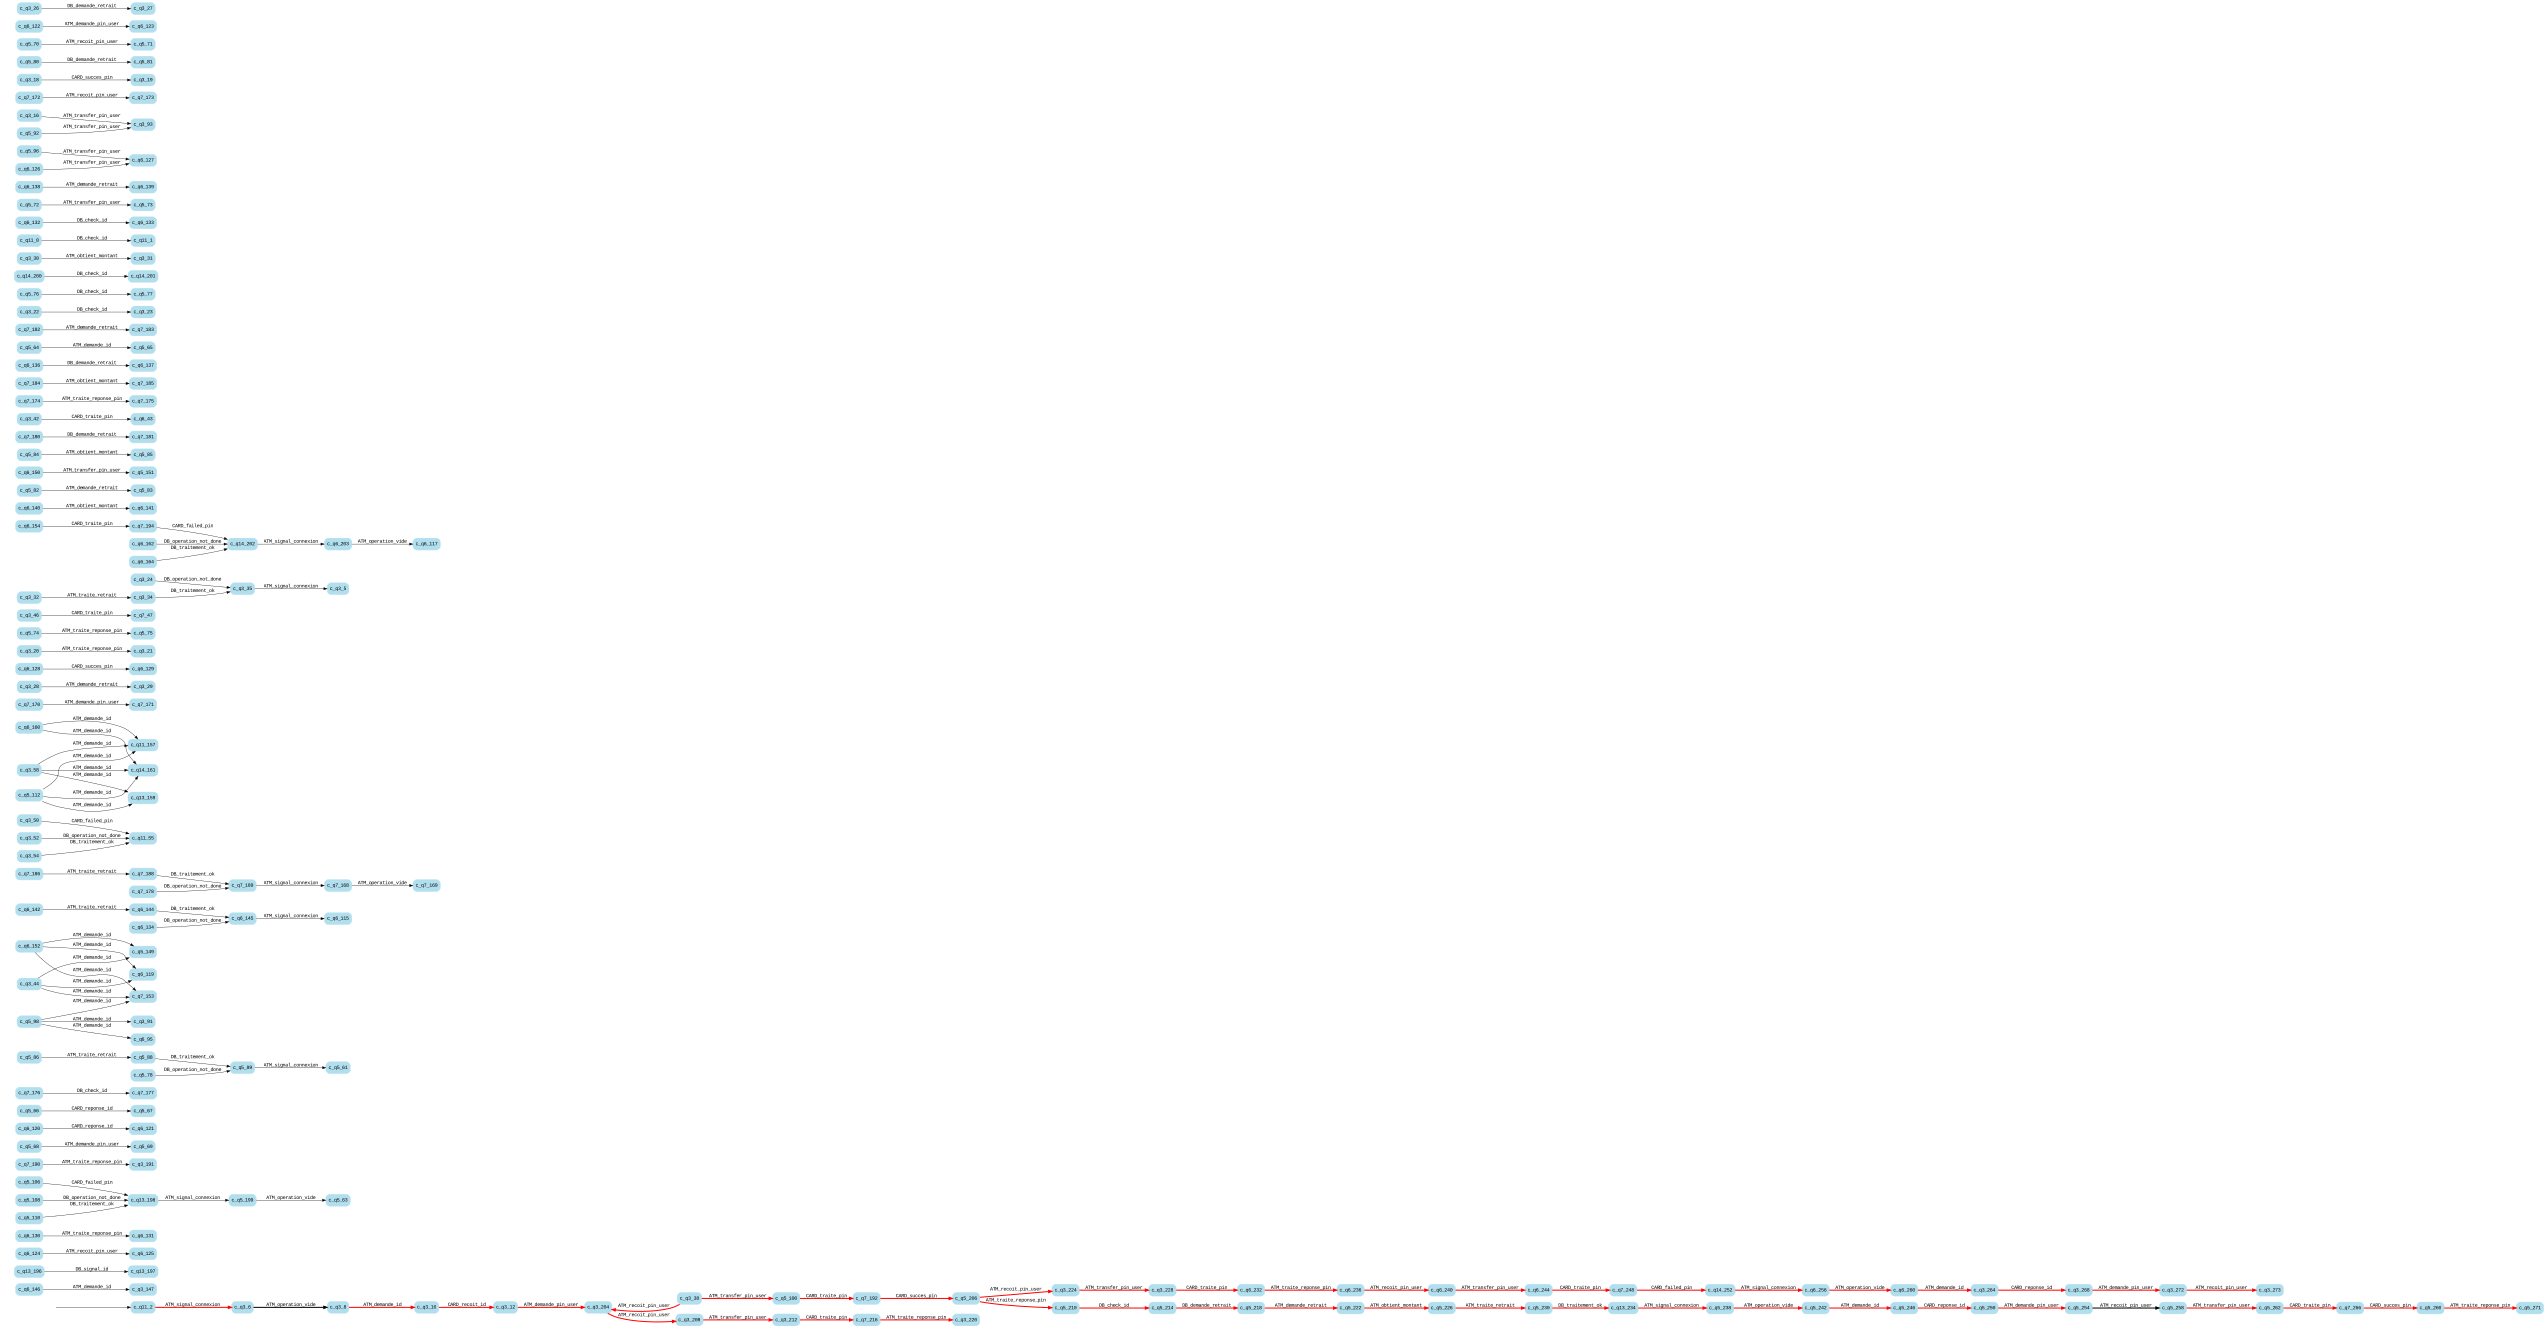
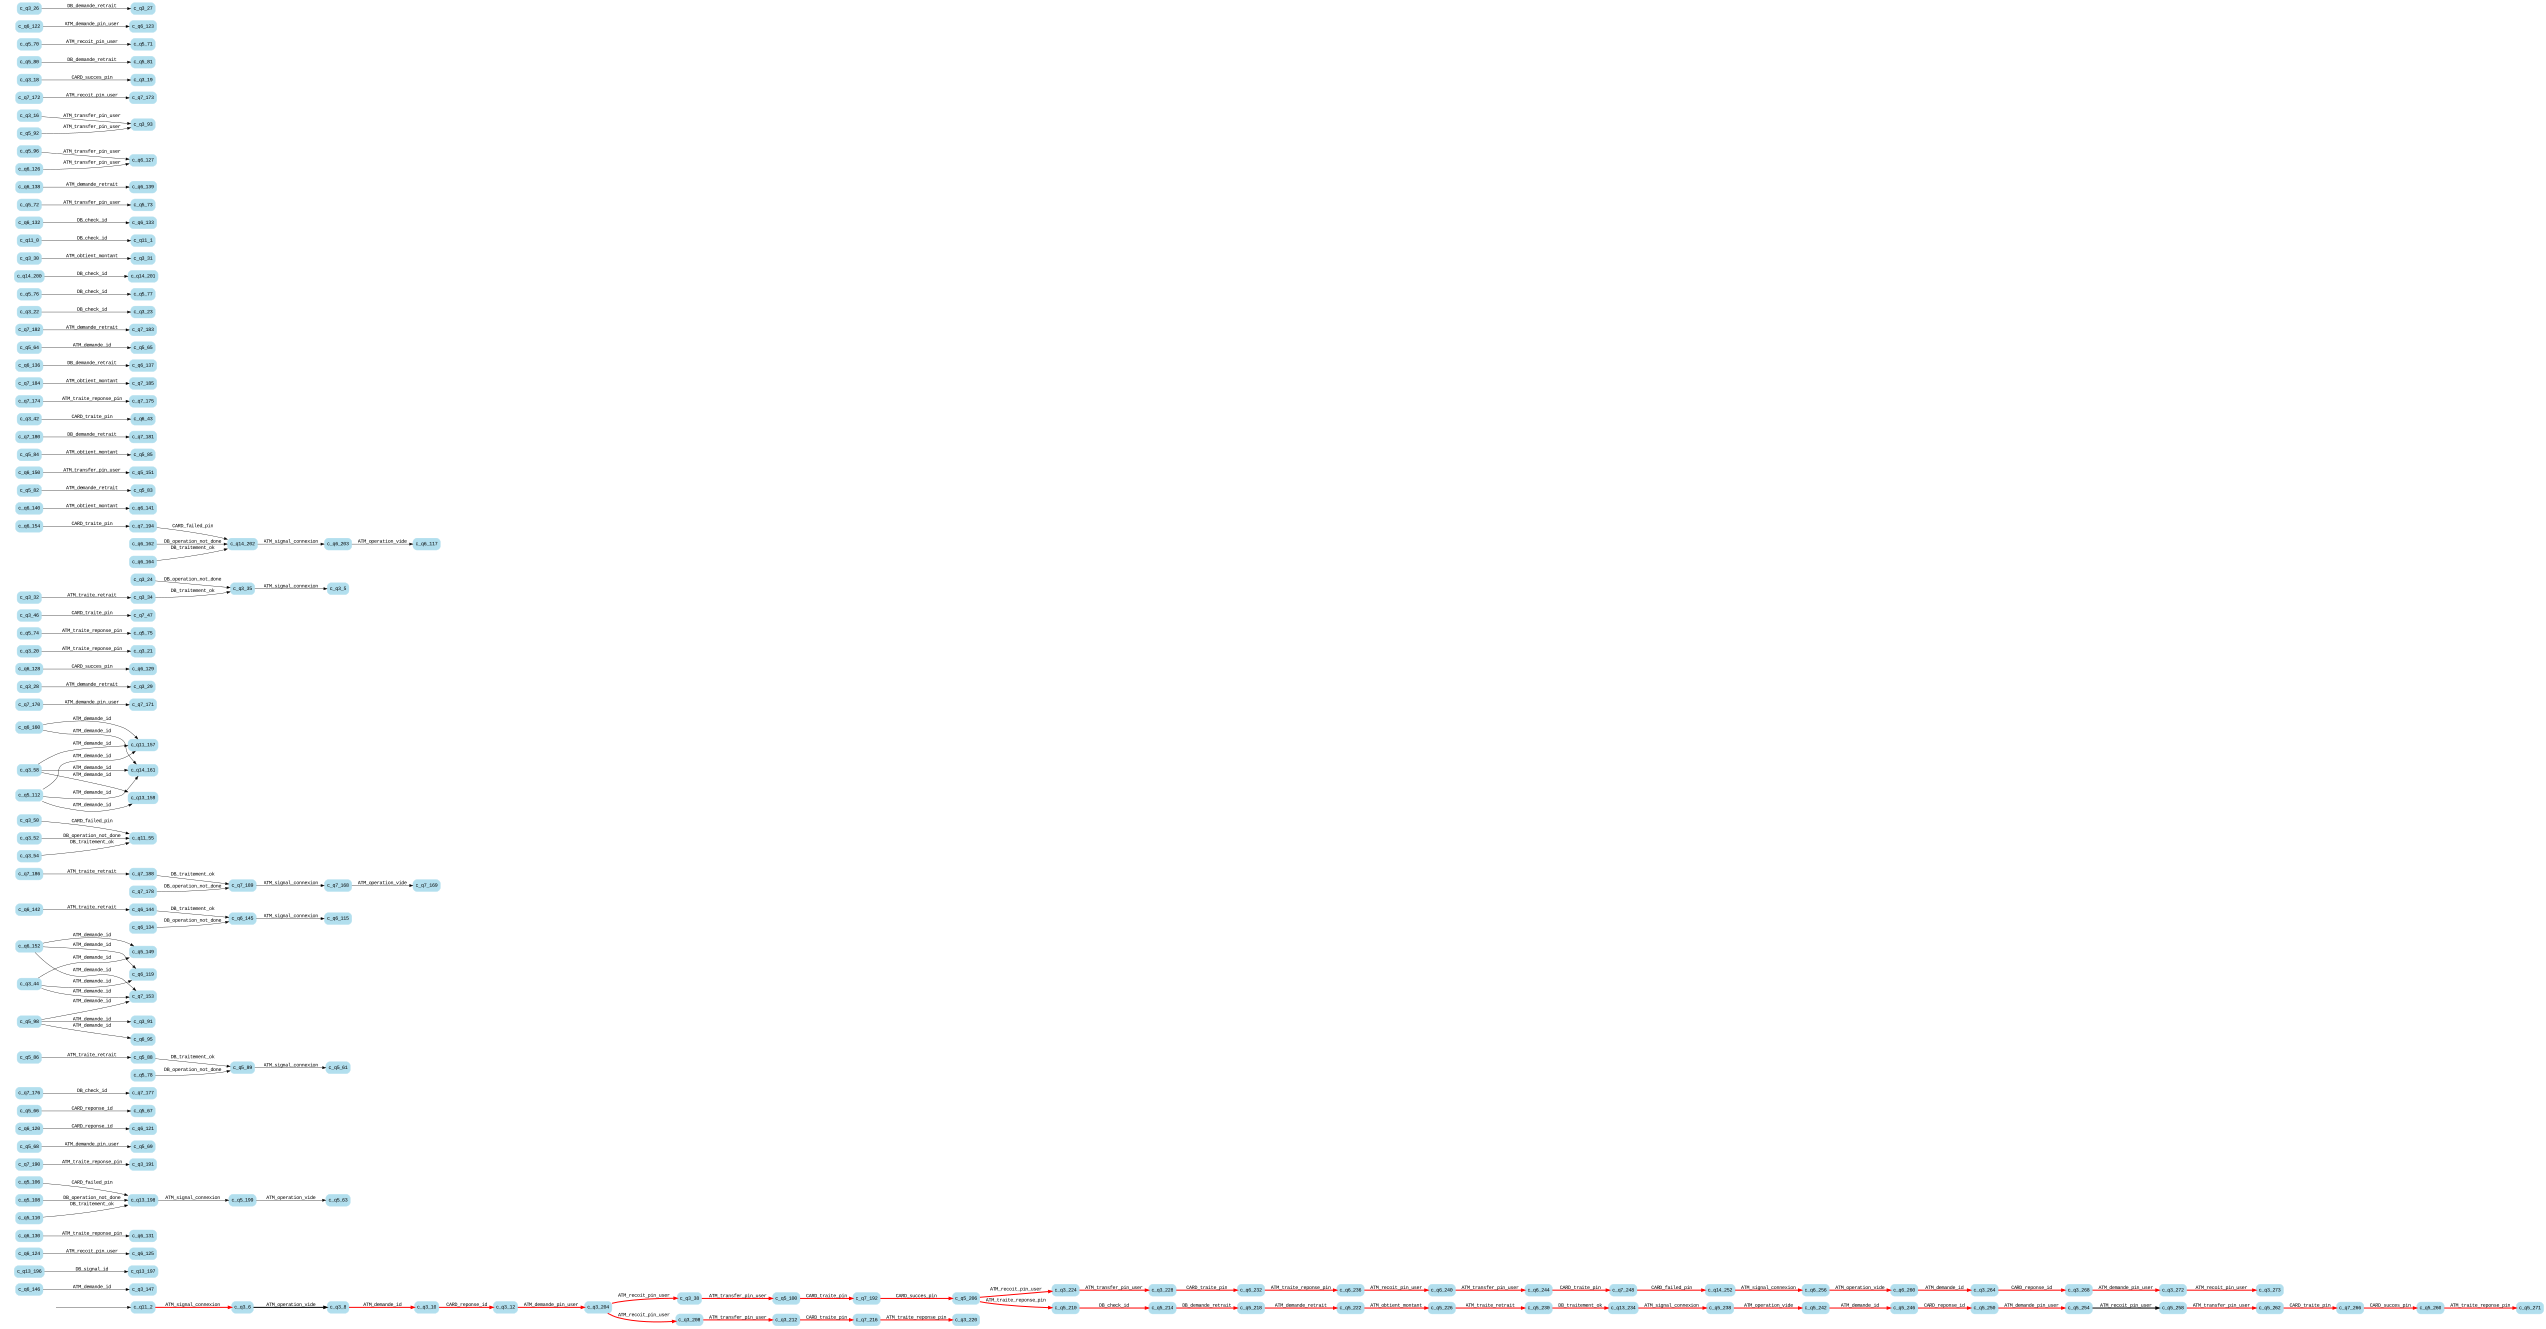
edge "c_q3_10" -> "c_q3_12": label "CARD_recoit_id" -> "CARD_reponse_id"
edge "c_q3_38" -> "c_q3_204": reversed
